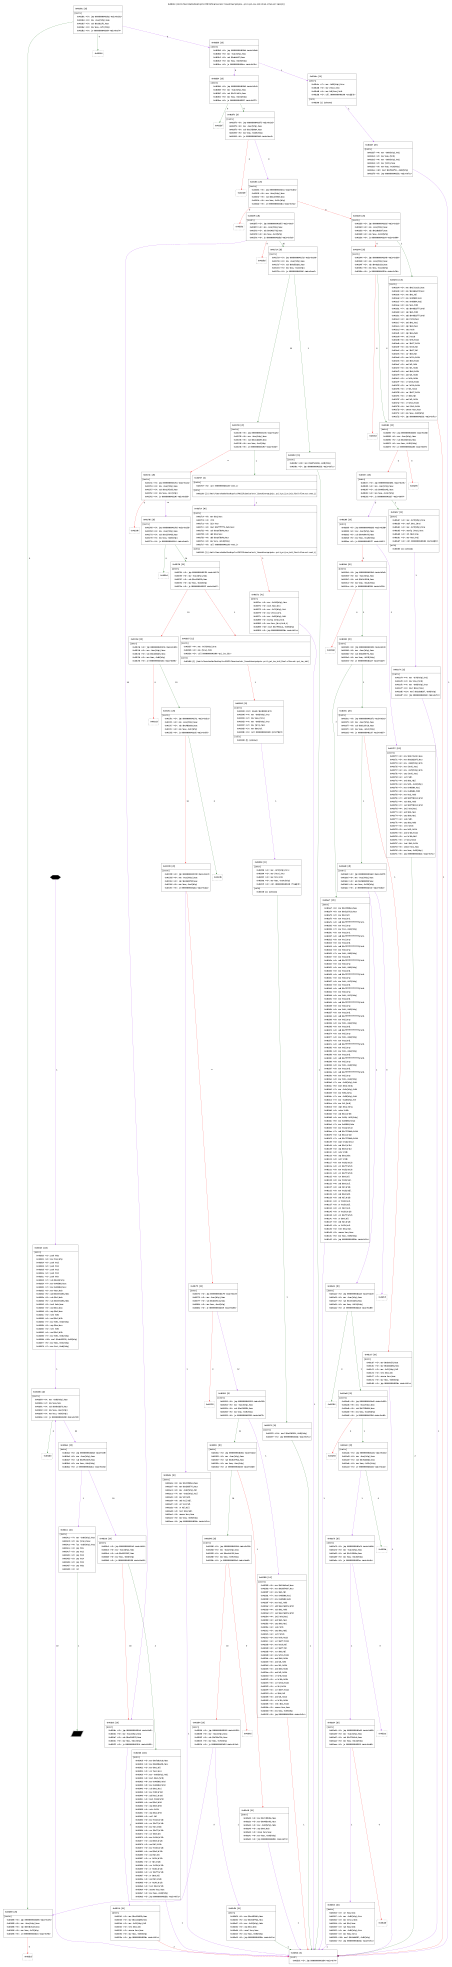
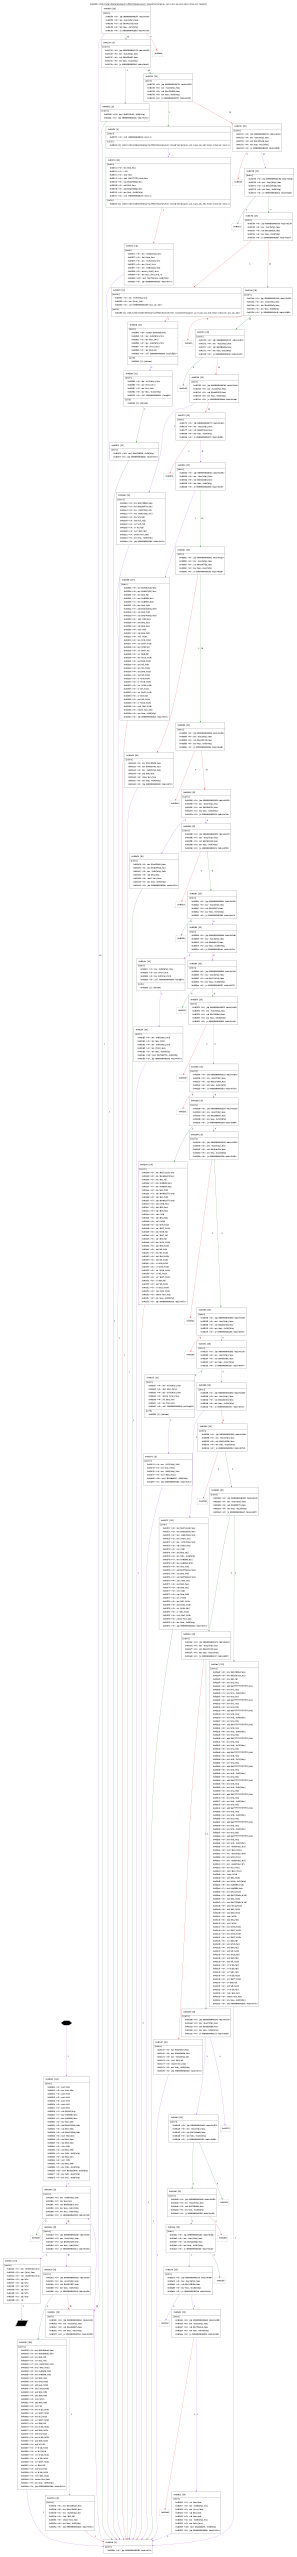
edge "0x40189c [28]" -> "0x401880 [28]": reversed
